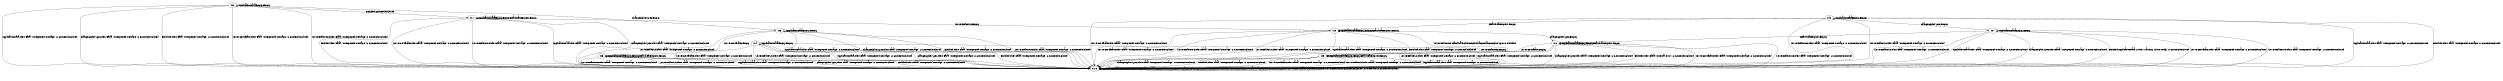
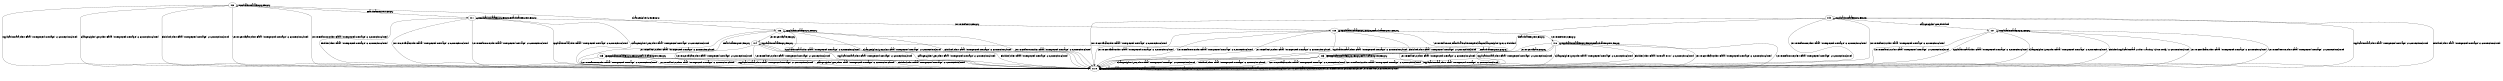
edge "ss2" -> "ss1": label "Finished/ConnectionClosed" -> "HeartbeatRequest/Empty"
edge "ss9" -> "ss8": now "ss9" -> "ss3"
edge "ss9" -> "ss7": label "ChangeCipherSpec/Empty" -> "ChangeCipherSpec/Finished"
edge "ss6" -> "ss4": added, label "ServerCertificate/Empty"
edge "ss8" -> "ss0": label "ChangeCipherSpec/Empty" -> "ServerHelloRSA/Empty"
edge "ss7" -> "ss0": removed, label "HeartbeatRequest/Empty"
edge "ss6" -> "ss5": label "ServerCertificate/Empty" -> "HeartbeatRequest/Empty"
edge "ss4" -> "ss3": label "ServerHelloDone/Empty" -> "HeartbeatRequest/Empty"
